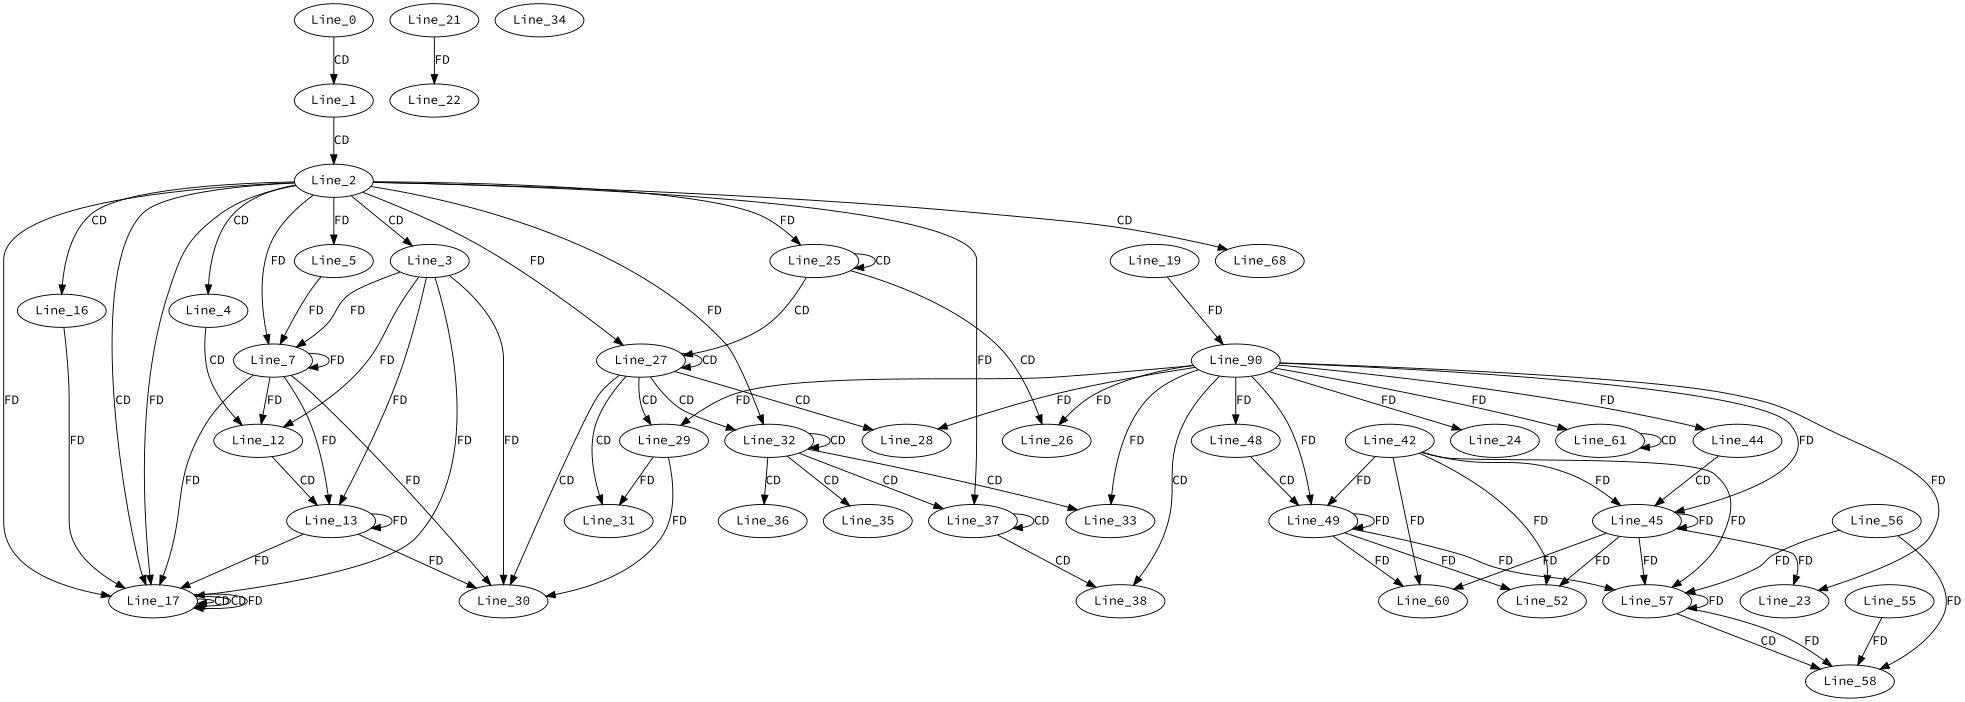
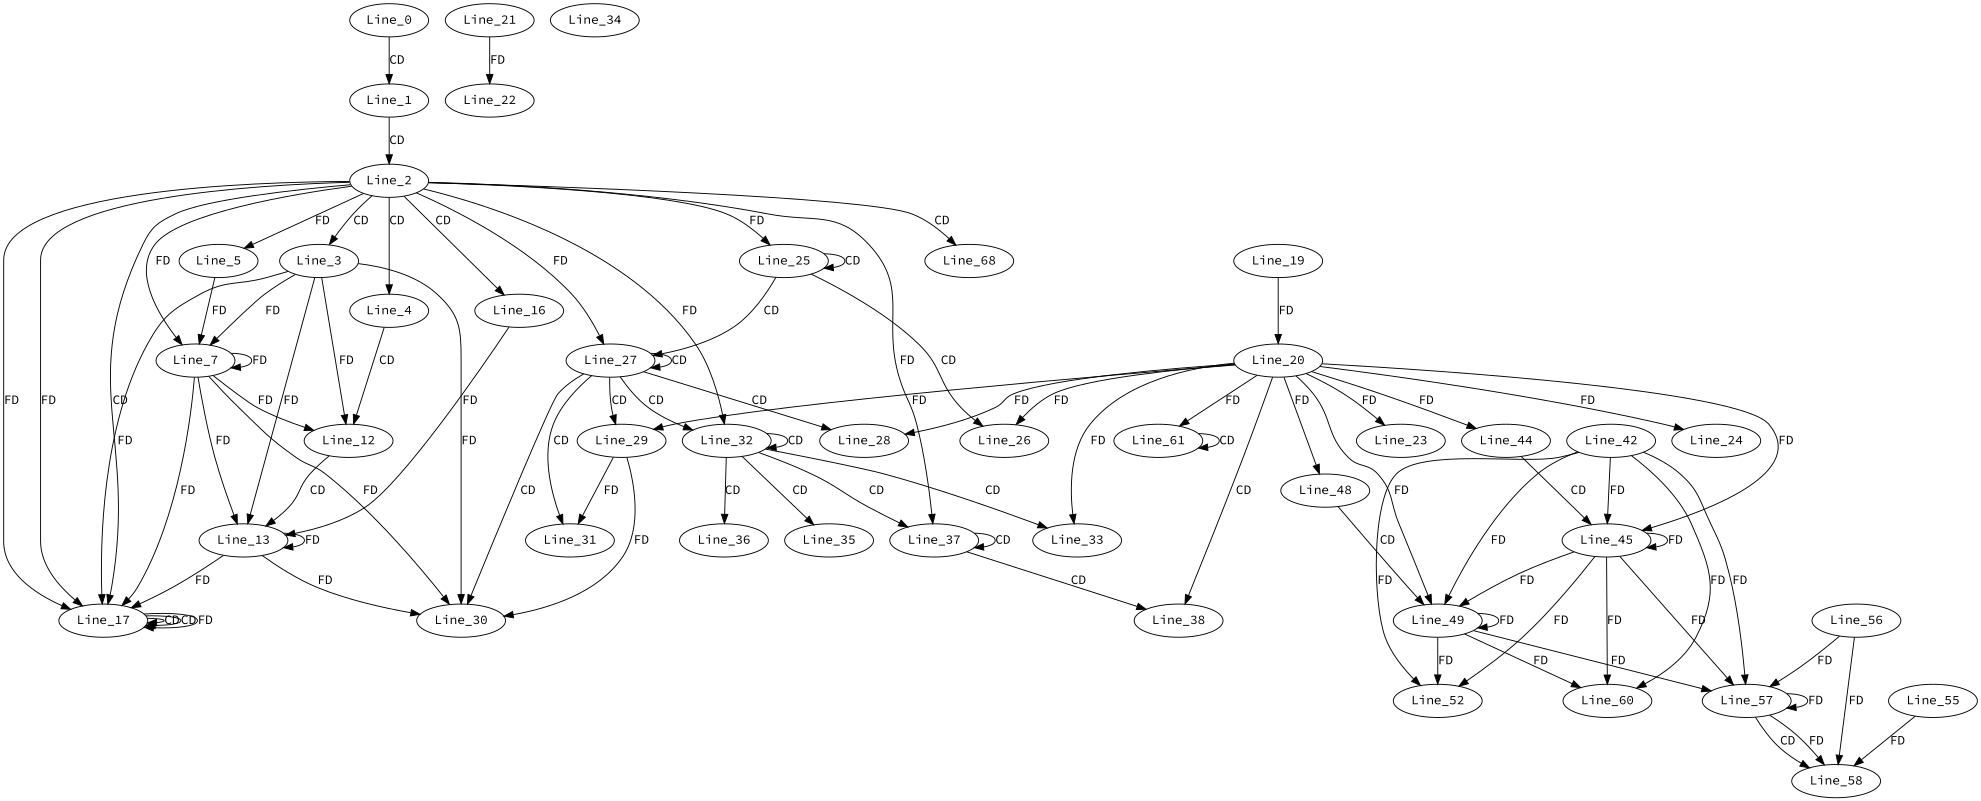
node "Line_90": label "Line_90" -> "Line_20"
edge "Line_16" -> "Line_17": now "Line_16" -> "Line_13"
edge "Line_45" -> "Line_23": now "Line_45" -> "Line_49"
